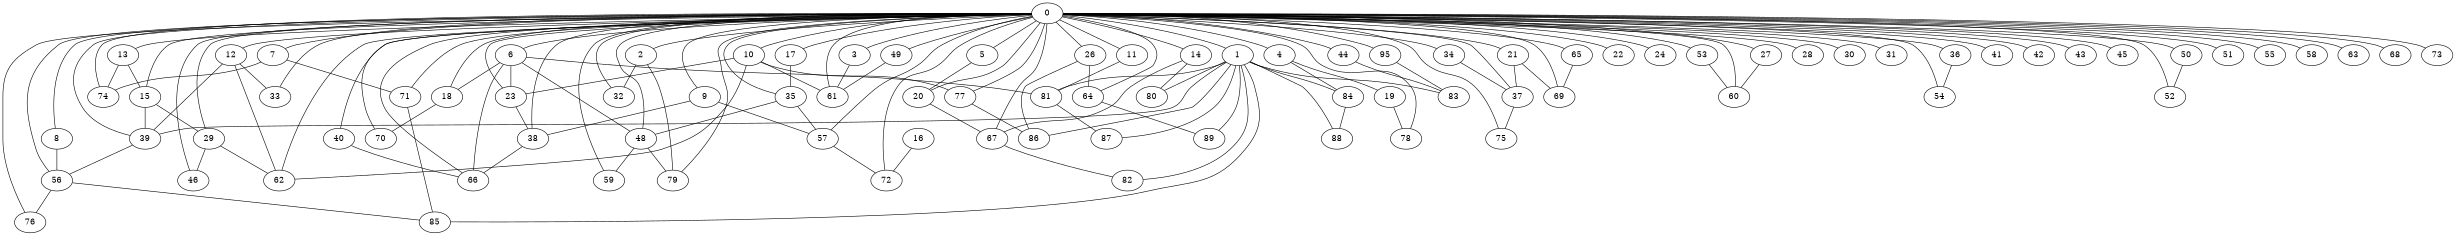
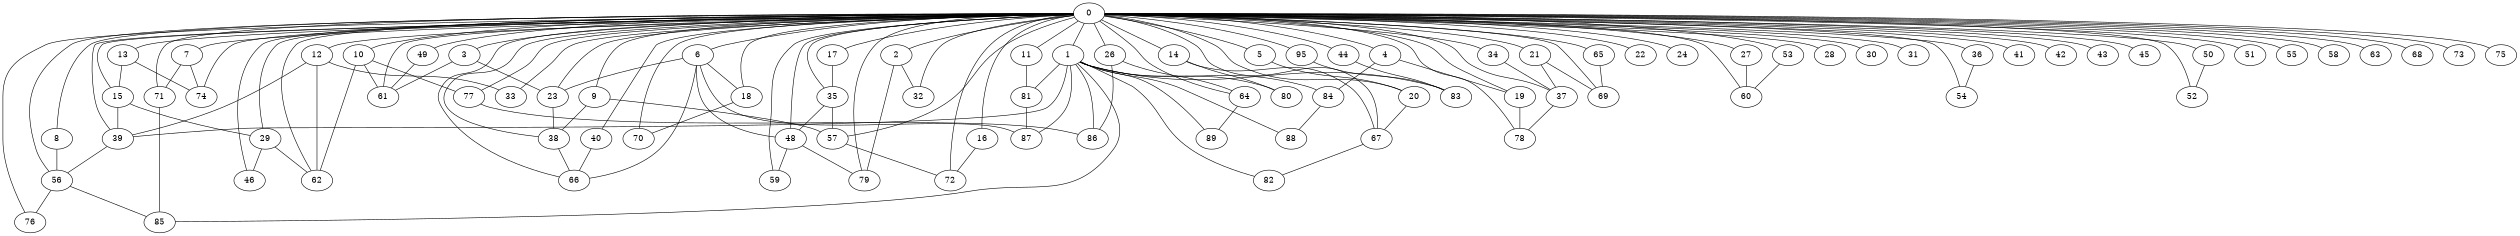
edge "0" -- "19": added
edge "0" -- "16": added
edge "6" -- "81": now "6" -- "87"
edge "10" -- "23": now "3" -- "23"
edge "37" -- "75": now "37" -- "78"
